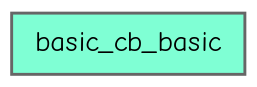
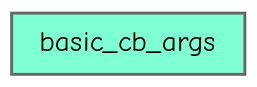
node "basic_cb_basic": label "basic_cb_basic" -> "basic_cb_args"
